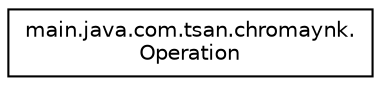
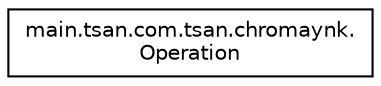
node "main.java.com.tsan.chromaynk. Operation": label "main.java.com.tsan.chromaynk. Operation" -> "main.tsan.com.tsan.chromaynk. Operation"
